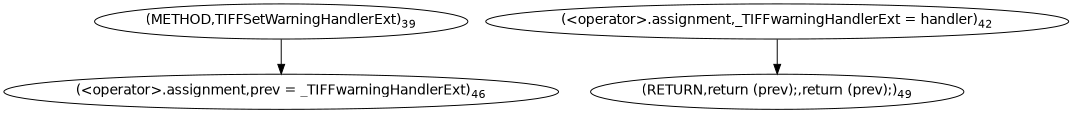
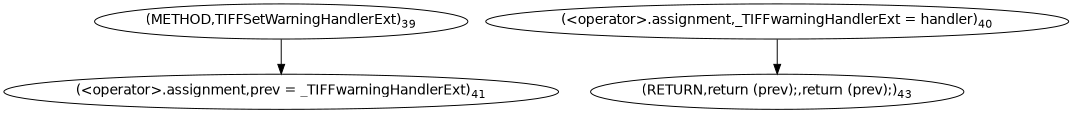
node "(<operator>.assignment,_TIFFwarningHandlerExt = handler)": text "42" -> "40"
node "(<operator>.assignment,prev = _TIFFwarningHandlerExt)": text "46" -> "41"
node "(RETURN,return (prev);,return (prev);)": text "49" -> "43"
